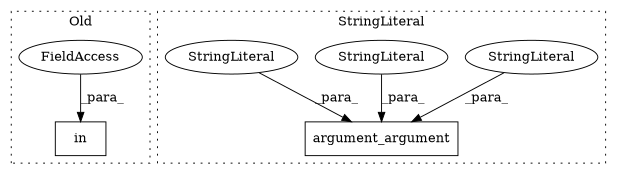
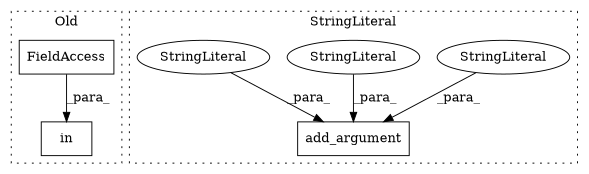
node "FieldAccess": shape ellipse -> box
node "argument_argument": label "argument_argument" -> "add_argument"
